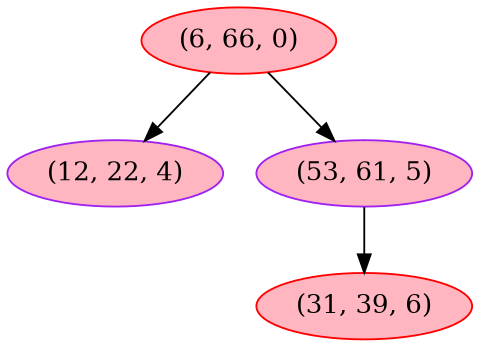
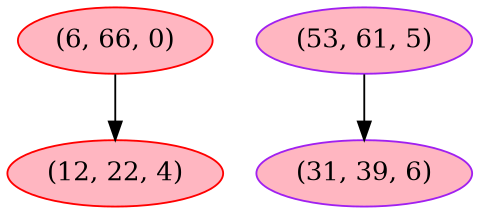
edge "(6, 66, 0)" -> "(53, 61, 5)": removed
node "(12, 22, 4)": color purple -> red
node "(31, 39, 6)": color red -> purple
